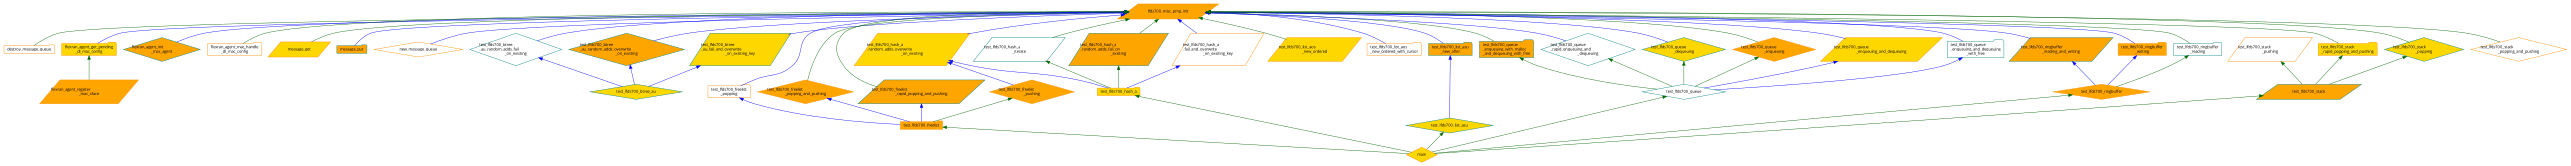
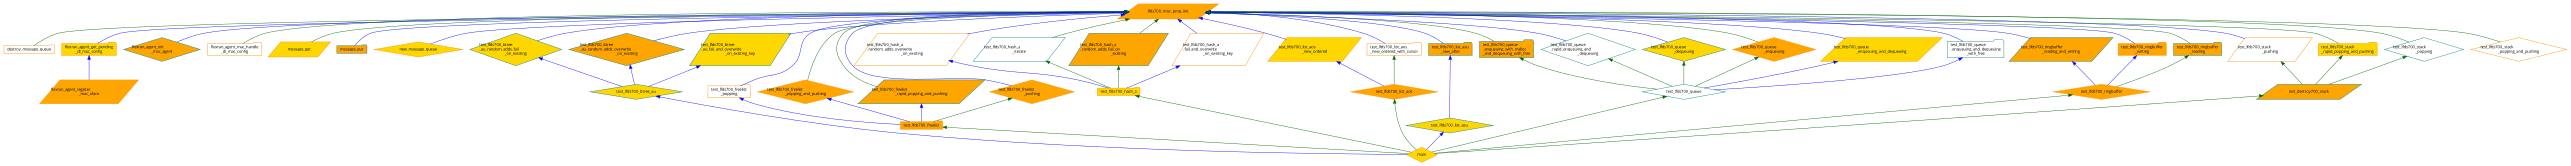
edge "test_lfds700_stack _pushing" -> "lfds700_misc_prng_init": added
edge "test_lfds700_list_aos _new_ordered" -> "lfds700_misc_prng_init": color darkgreen -> blue
node "new_message_queue": fillcolor white -> gold
node "test_lfds700_btree _au_random_adds_fail _on_existing": fillcolor white -> gold
node "test_lfds700_hash_a _random_adds_overwrite _on_existing": fillcolor gold -> white
node "test_lfds700_ringbuffer _reading": fillcolor white -> orange
node "test_lfds700_stack _popping": fillcolor gold -> white
edge "flexran_agent_register _mac_xface" -> "flexran_agent_get_pending _dl_mac_config": color darkgreen -> blue
edge "test_lfds700_freelist _pushing" -> "test_lfds700_hash_a _random_adds_overwrite _on_existing": now "test_lfds700_freelist _pushing" -> "lfds700_misc_prng_init"
node "test_lfds700_list_aos": added
node "test_lfds700_stack": label "test_lfds700_stack" -> "test_destroy700_stack"
edge "main" -> "test_lfds700_list_asu": color darkgreen -> blue
edge "main" -> "test_lfds700_btree_au": added
